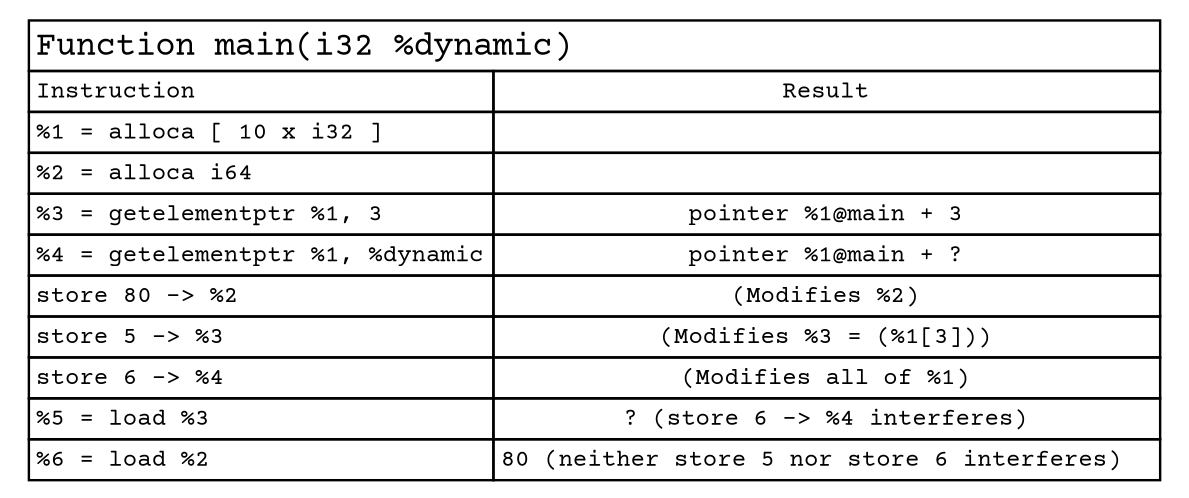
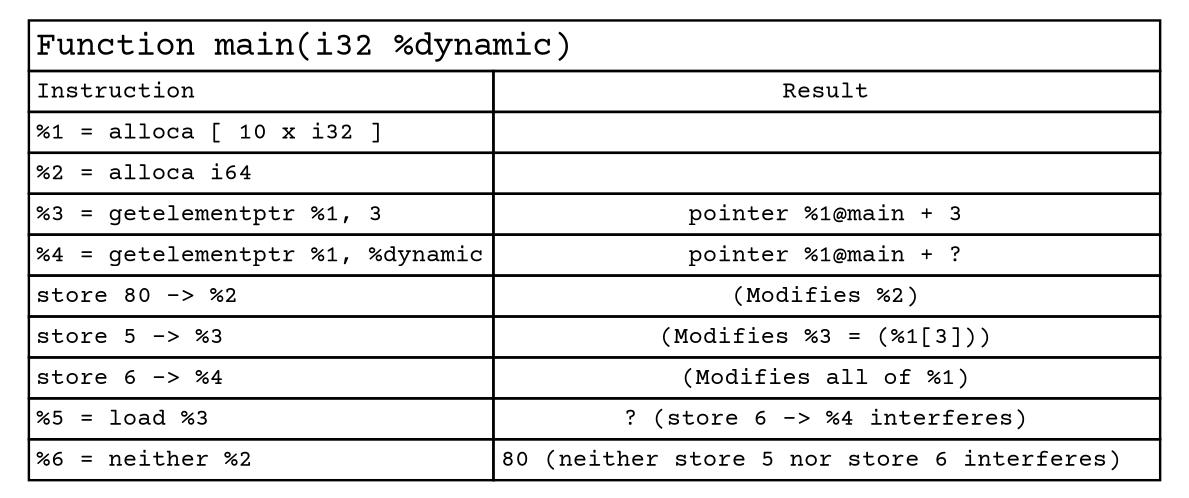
node "Function main(i32 %dynamic)": text "%6 = load %2" -> "%6 = neither %2"
